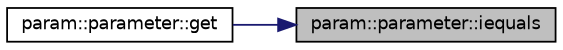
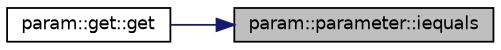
node "param::parameter::get": label "param::parameter::get" -> "param::get::get"
